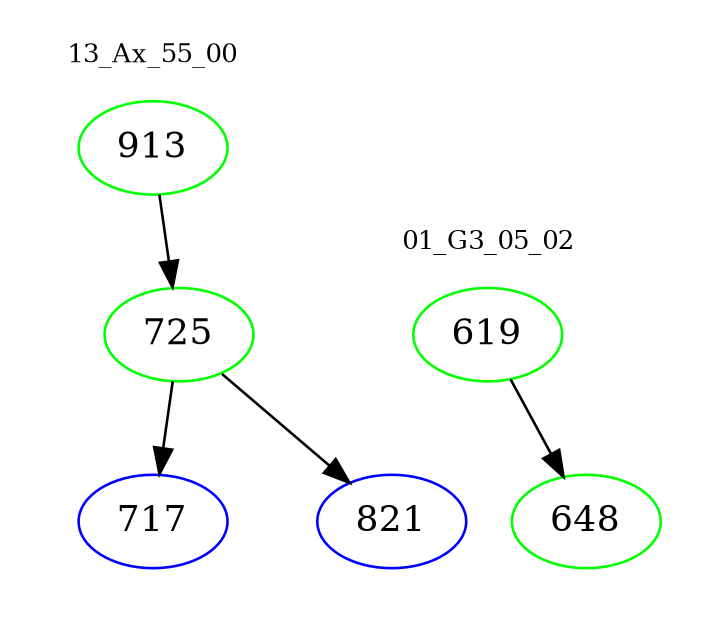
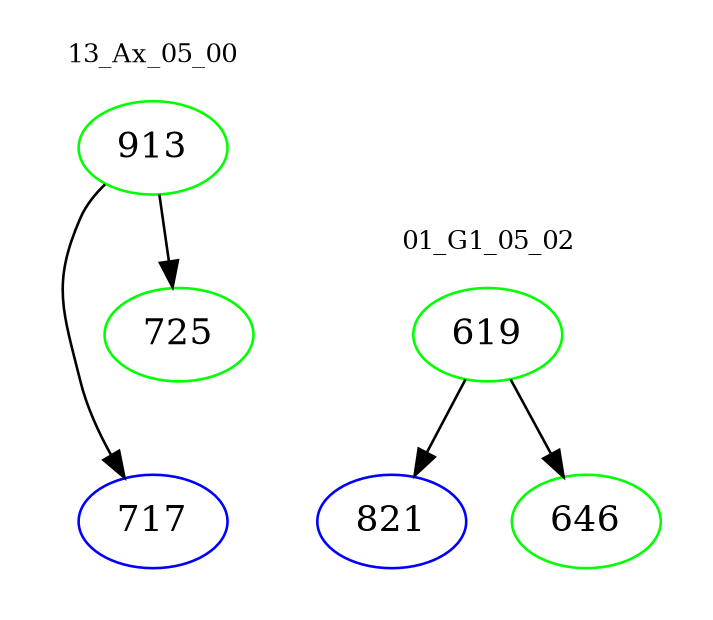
cluster "13_Ax_55_00": label "13_Ax_55_00" -> "13_Ax_05_00"
cluster "01_G3_05_02": label "01_G3_05_02" -> "01_G1_05_02"
edge "725" -> "821": now "619" -> "821"
edge "725" -> "717": now "913" -> "717"
node "648": label "648" -> "646"
